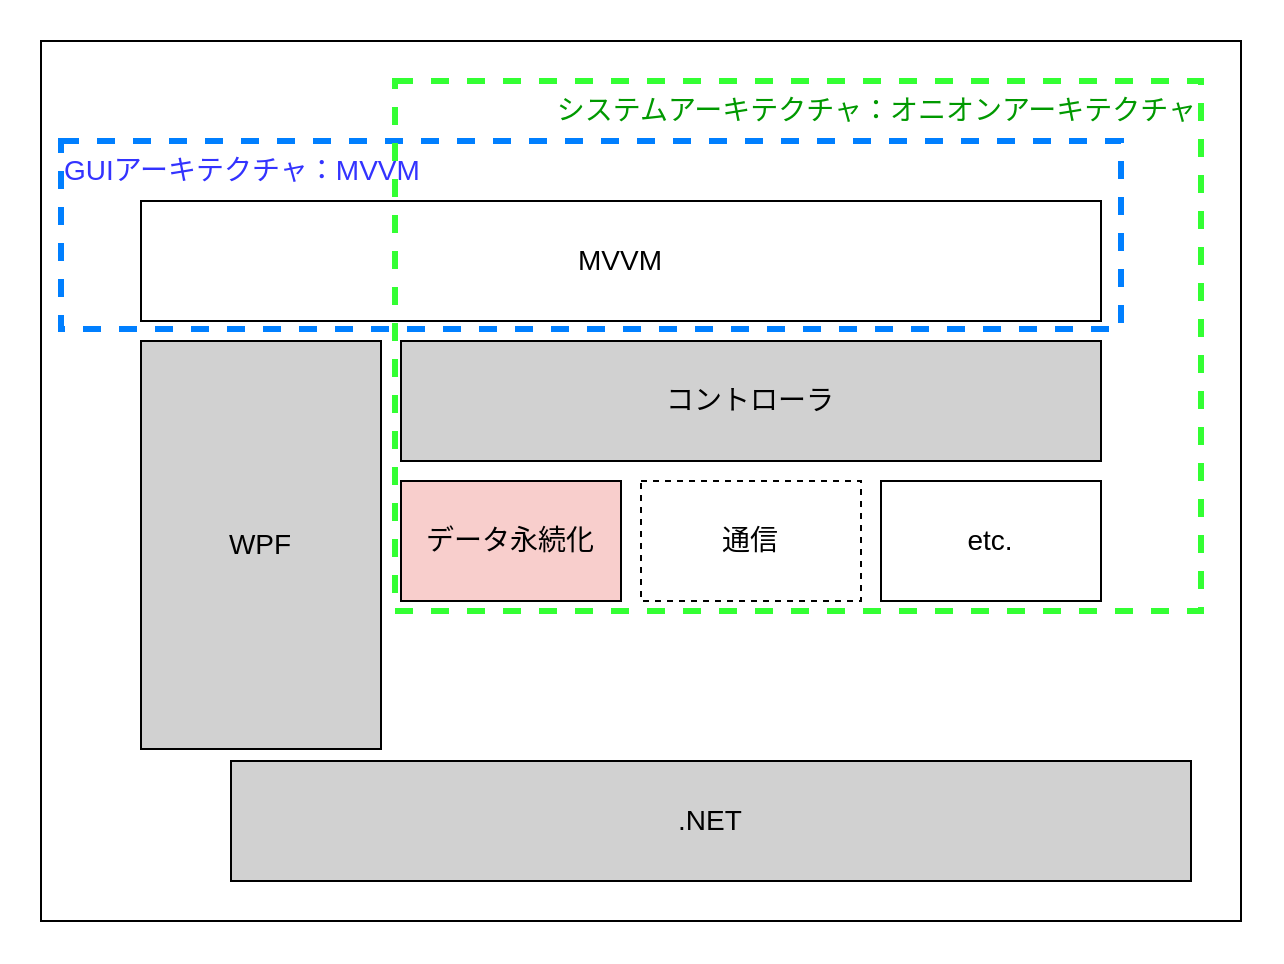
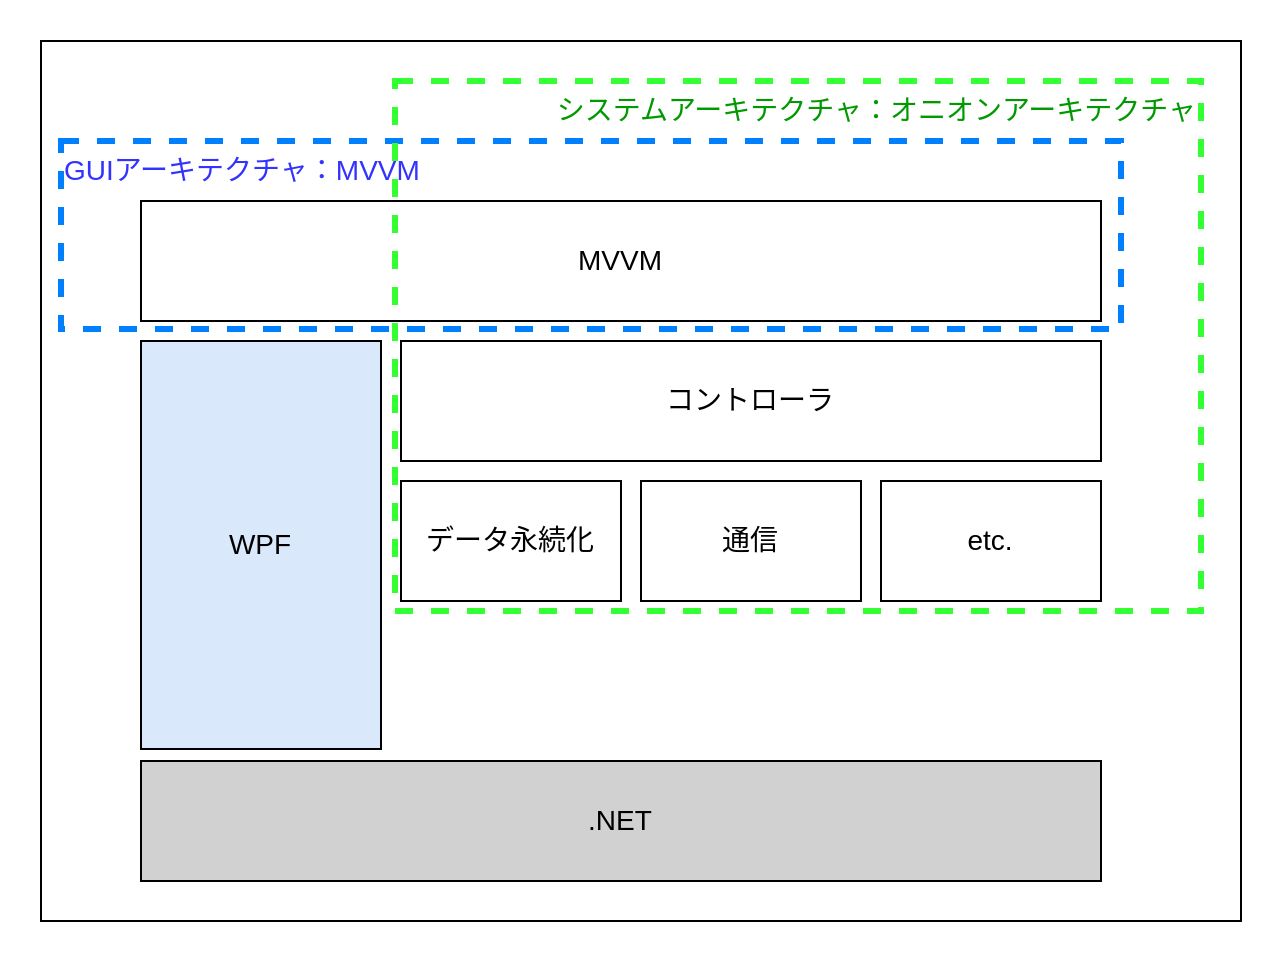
node "コントローラ": fillcolor #d1d1d1 -> #ffffff
node "データ永続化": fillcolor #f8cecc -> #ffffff
node "通信": style dashed -> solid
node "WPF": fillcolor #d1d1d1 -> #dae8fc
node ".NET": moved (711, 821) -> (621, 821)
